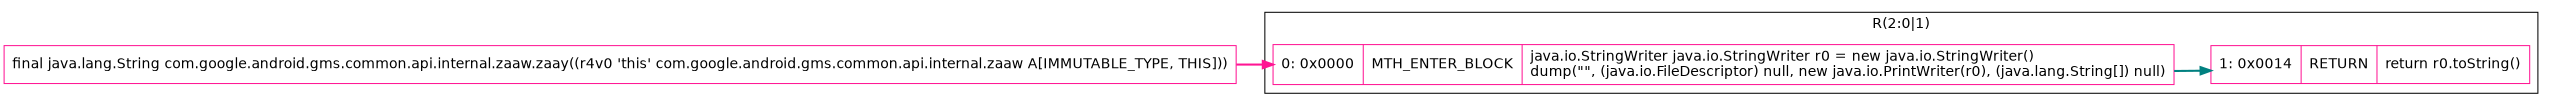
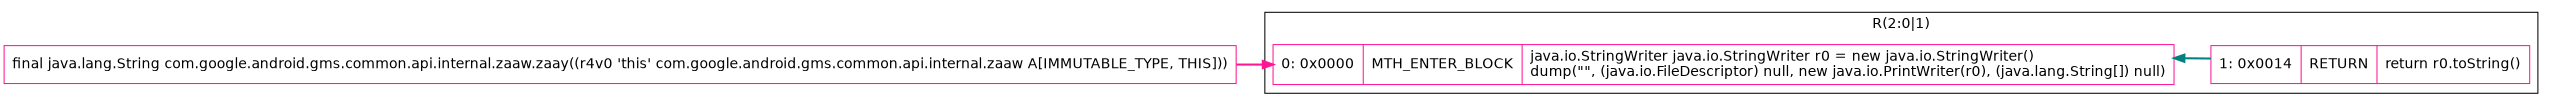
edge "0: 0x0000" -> "1: 0x0014": reversed
